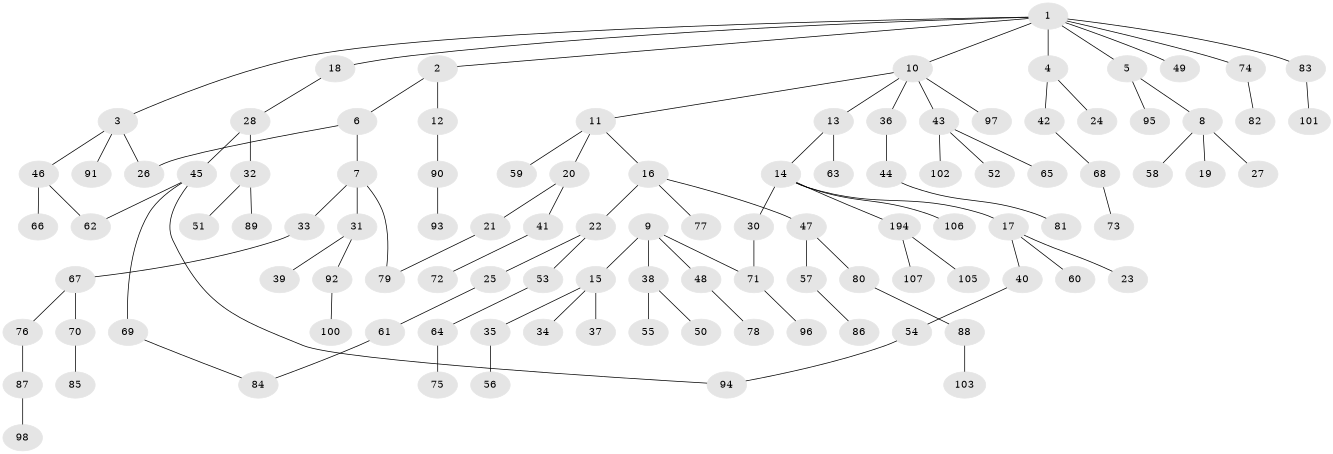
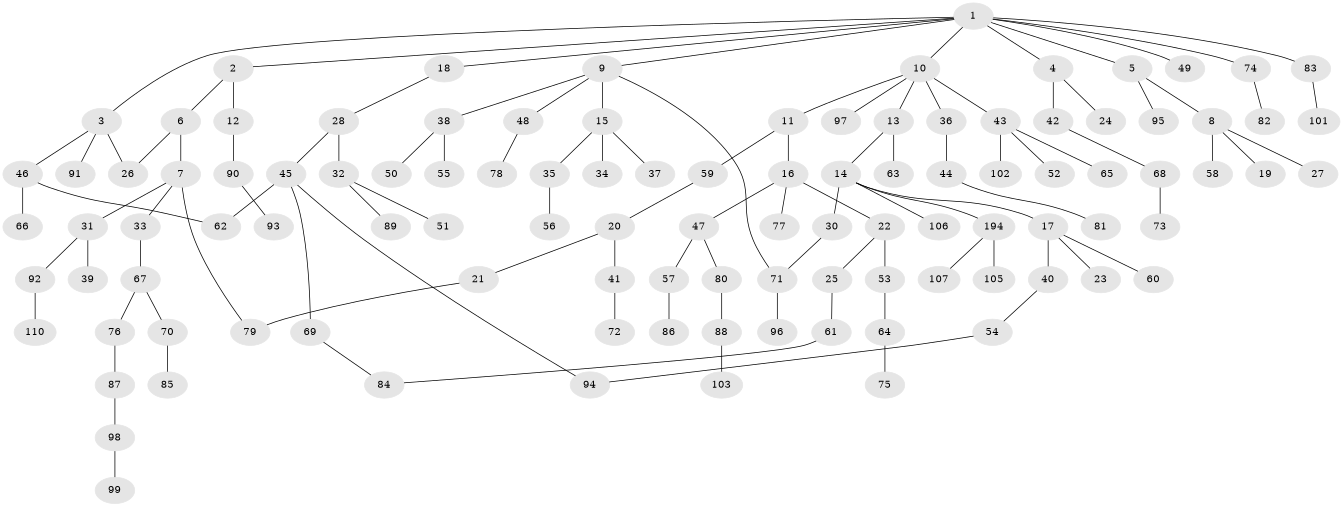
edge "1" -- "9": added
edge "11" -- "20": now "59" -- "20"
node "100": label "100" -> "110"
node "99": added
